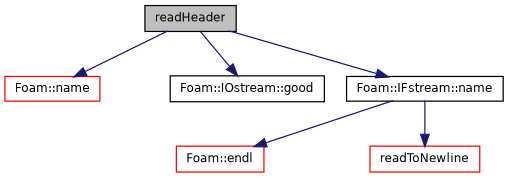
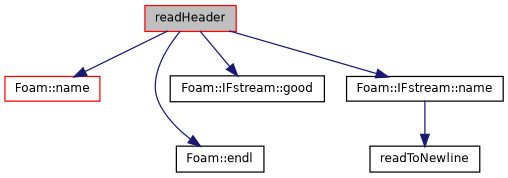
node "readHeader": color black -> red
node "Foam::IOstream::good": label "Foam::IOstream::good" -> "Foam::IFstream::good"
edge "Foam::IFstream::name" -> "Foam::endl": now "readHeader" -> "Foam::endl"
node "Foam::endl": color red -> black
node "readToNewline": color red -> black
